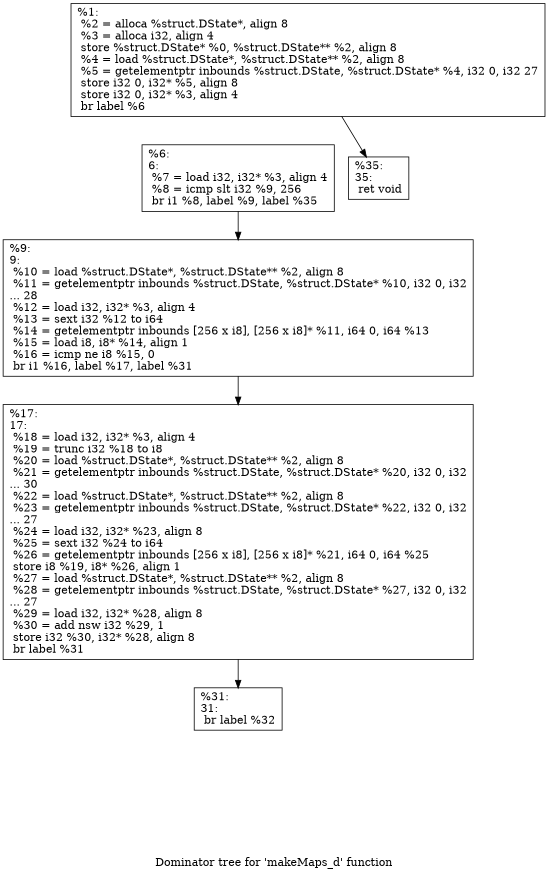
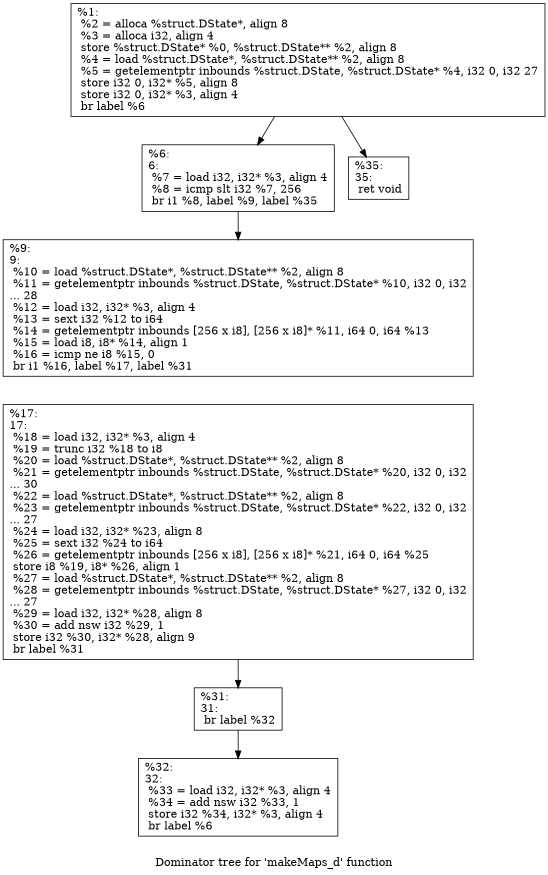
edge "%1:" -> "%6:": added
node "%6:": text "%8 = icmp slt i32 %9, 256" -> "%8 = icmp slt i32 %7, 256"
edge "%9:" -> "%17:": removed
node "%17:": text "store i32 %30, i32* %28, align 8" -> "store i32 %30, i32* %28, align 9"
node "%32:": added
